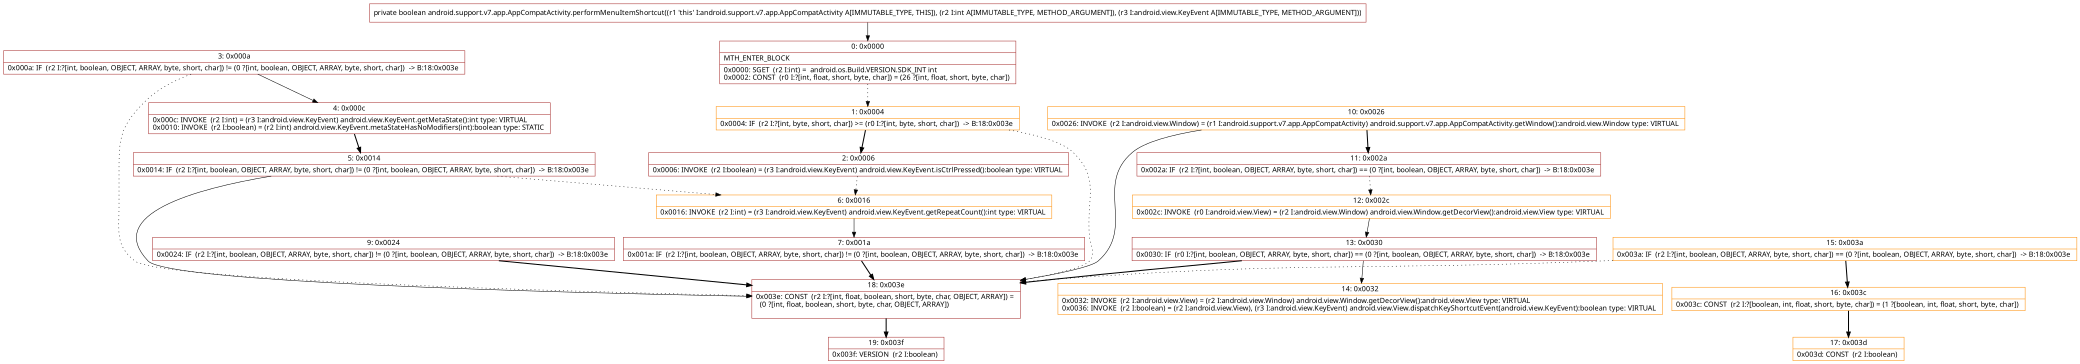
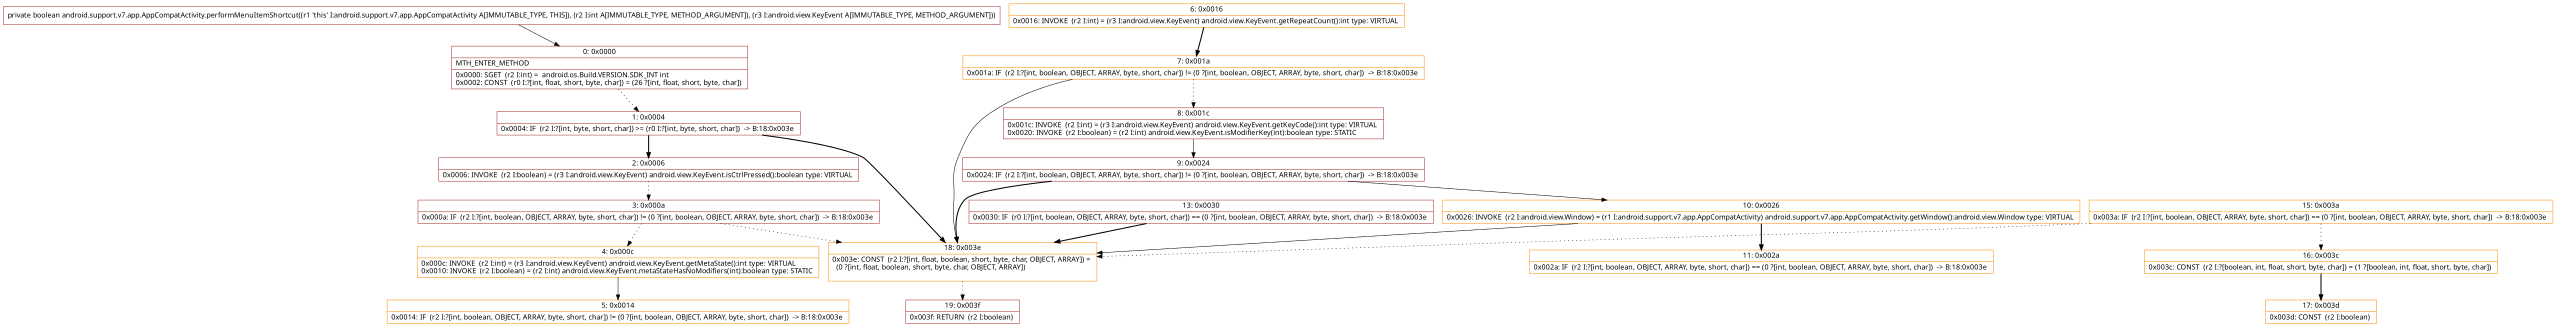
node "0: 0x0000": text "MTH_ENTER_BLOCK" -> "MTH_ENTER_METHOD"
edge "3: 0x000a" -> "4: 0x000c": style solid -> dotted
node "4: 0x000c": color brown -> darkorange
node "1: 0x0004": color darkorange -> brown
node "8: 0x001c": added
edge "4: 0x000c" -> "5: 0x0014": style bold -> solid
node "5: 0x0014": color brown -> darkorange
node "11: 0x002a": color brown -> darkorange
edge "2: 0x0006" -> "6: 0x0016": now "2: 0x0006" -> "3: 0x000a"
edge "5: 0x0014" -> "6: 0x0016": removed
edge "9: 0x0024" -> "10: 0x0026": added
edge "1: 0x0004" -> "18: 0x003e": style dotted -> bold
node "12: 0x002c": removed
edge "6: 0x0016" -> "7: 0x001a": style solid -> bold
node "7: 0x001a": color brown -> darkorange
edge "7: 0x001a" -> "18: 0x003e": style bold -> solid
edge "15: 0x003a" -> "16: 0x003c": style bold -> dotted
edge "5: 0x0014" -> "18: 0x003e": removed
node "18: 0x003e": color brown -> darkorange
node "14: 0x0032": removed
edge "18: 0x003e" -> "19: 0x003f": style bold -> dotted
node "19: 0x003f": text "0x003f: VERSION  (r2 I:boolean)" -> "0x003f: RETURN  (r2 I:boolean)"
